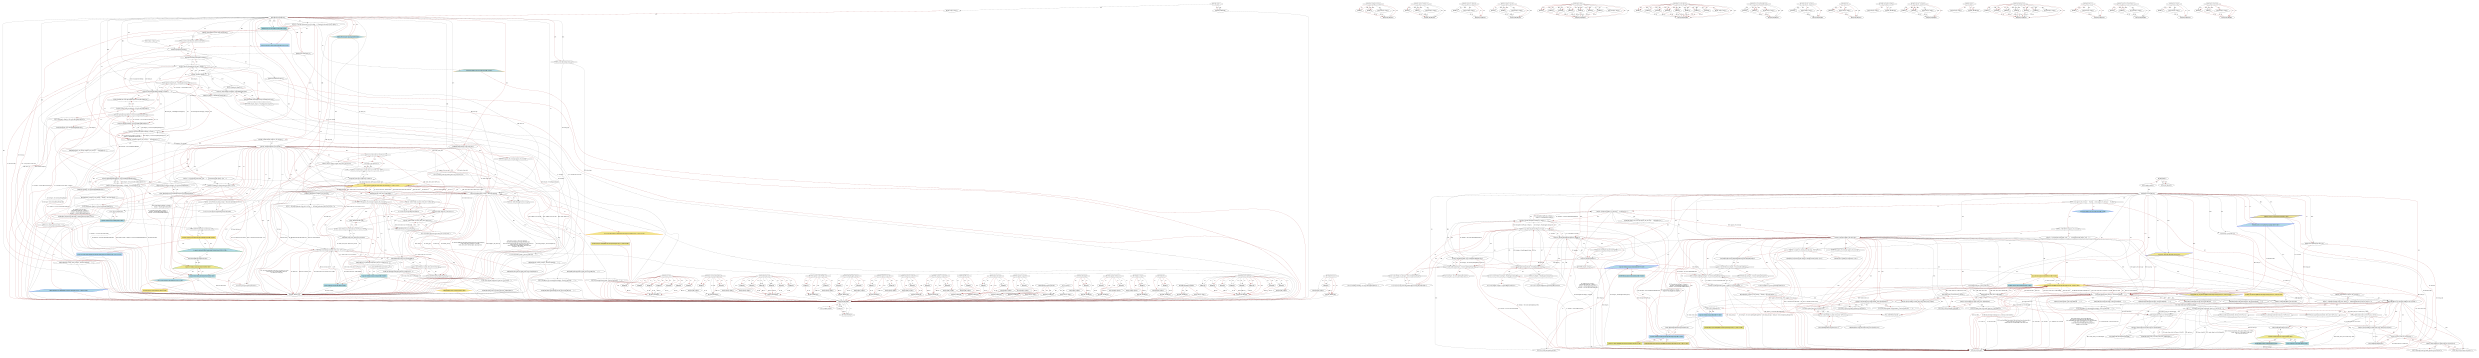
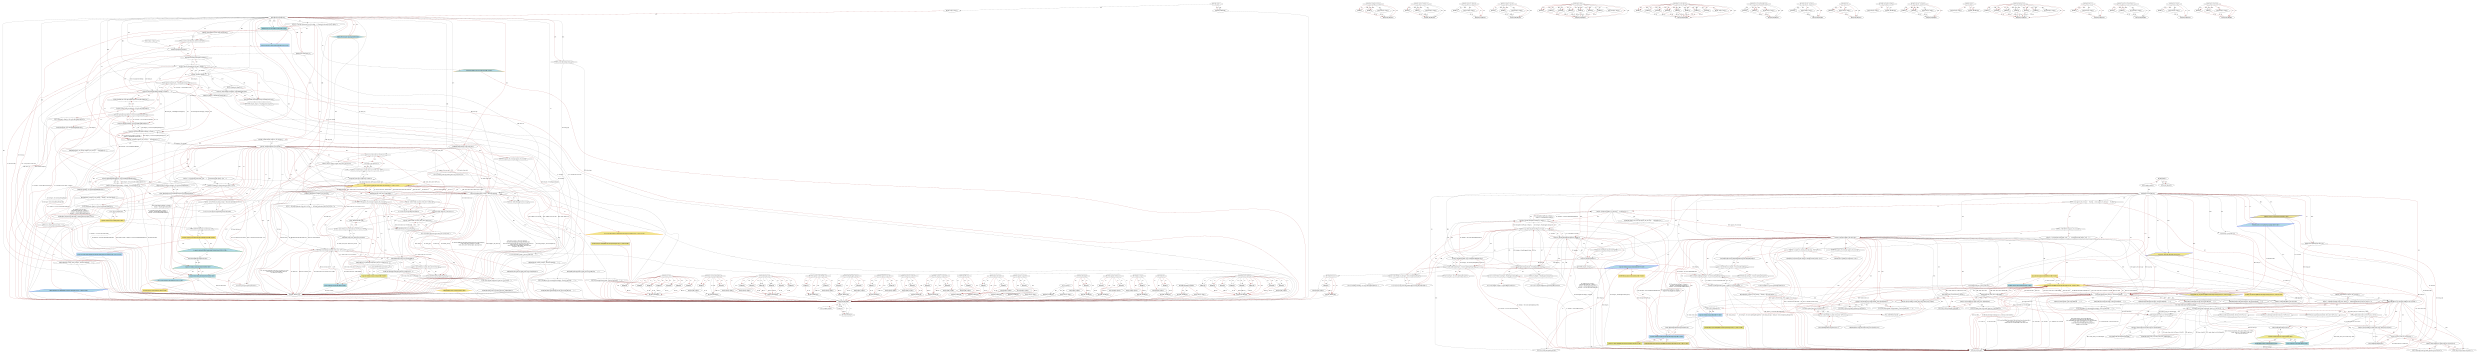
node "(LITERAL,true,ExitFullscreen(true))": removed
node "<(LOCAL,bool suppress_this_message: bool)<SUB>7</SUB>>": removed
node "<(<operator>.fieldAccess,base::Bind)<SUB>22</SUB>>": fillcolor lightblue -> khaki
node "<(<operator>.fieldAccess,base::Unretained)<SUB>22</SUB>>": fillcolor khaki -> lightblue
edge "<(<operator>.fieldAccess,base::Unretained)<SUB>17</SUB>>" -> "<(base.Unretained,base::Unretained(this))<SUB>17</SUB>>": now "<(<operator>.fieldAccess,base::Unretained)<SUB>17</SUB>>" -> "(METHOD,ExitFullscreen)"
node "<(<operator>.fieldAccess,base::string16)<SUB>31</SUB>>": fillcolor lightblue -> khaki
node "<(IDENTIFIER,base,base::Unretained(this))<SUB>17</SUB>>": fillcolor lightblue -> khaki
node "(METHOD,IsFullscreenForCurrentTab)": removed
